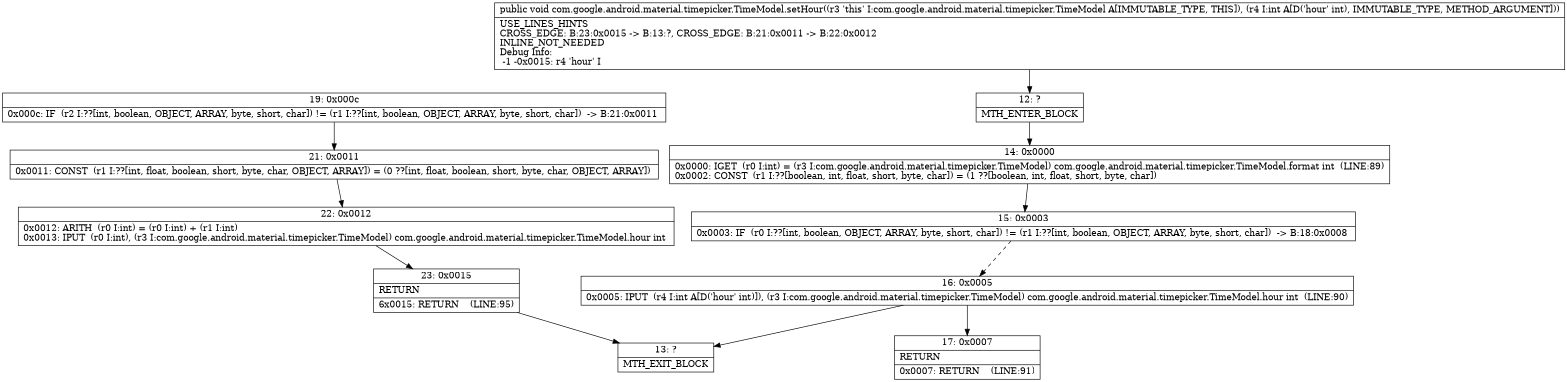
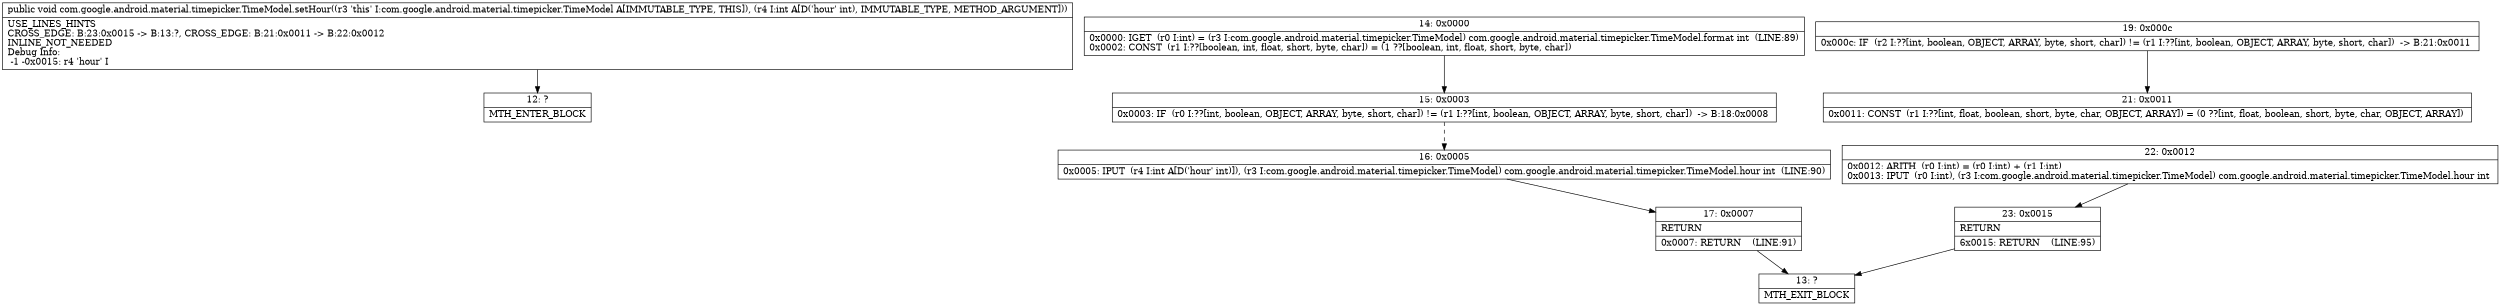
edge "12: ?" -> "14: 0x0000": removed
edge "21: 0x0011" -> "22: 0x0012": removed
edge "16: 0x0005" -> "13: ?": now "17: 0x0007" -> "13: ?"
